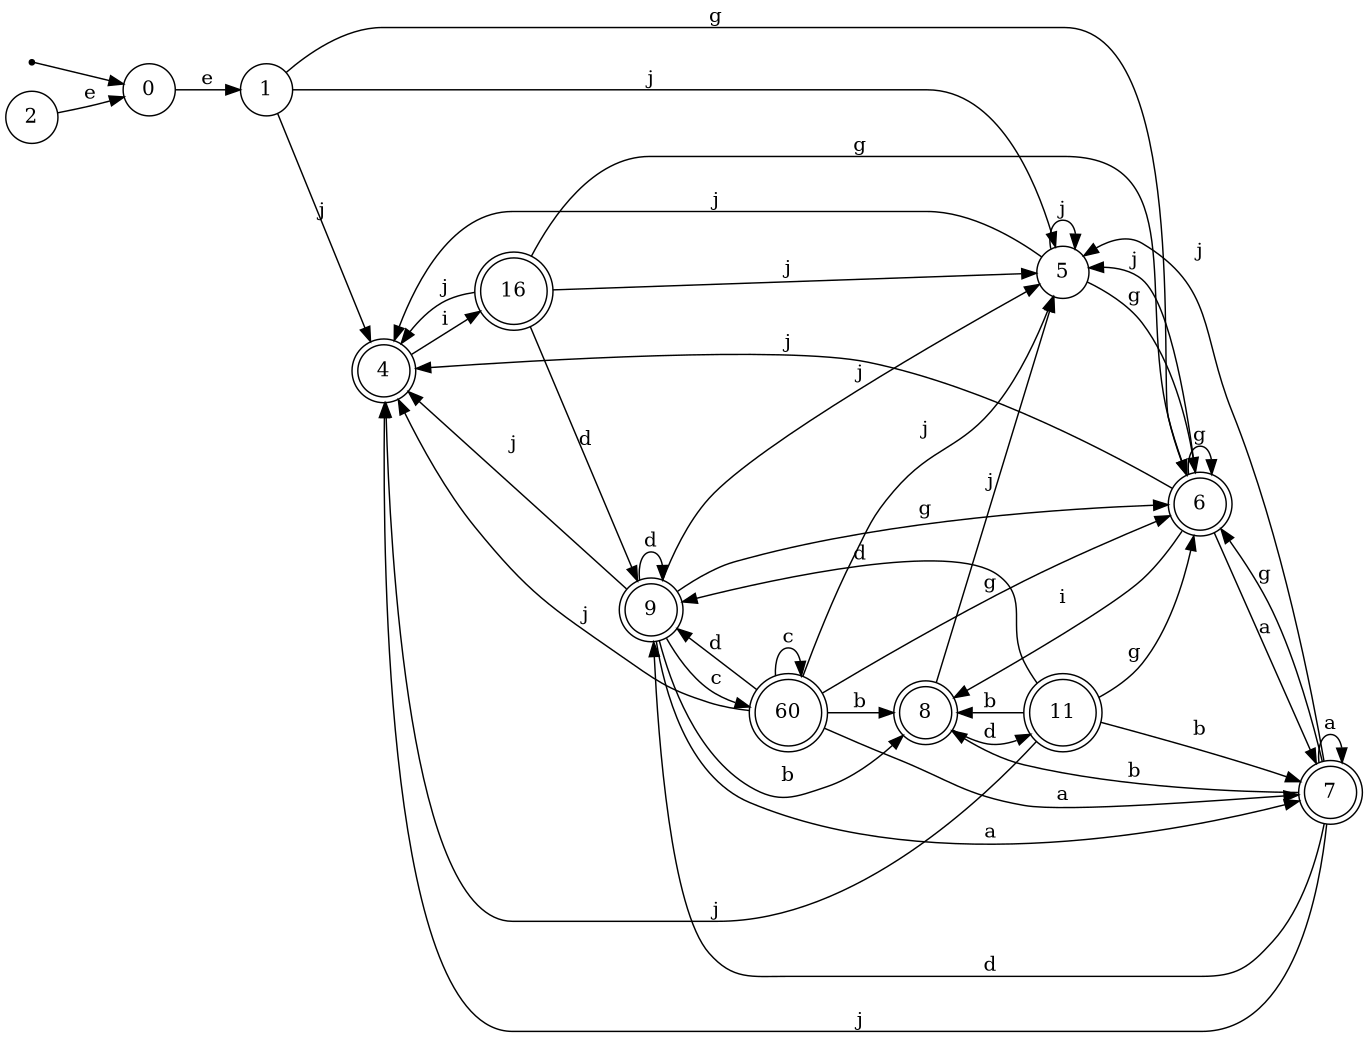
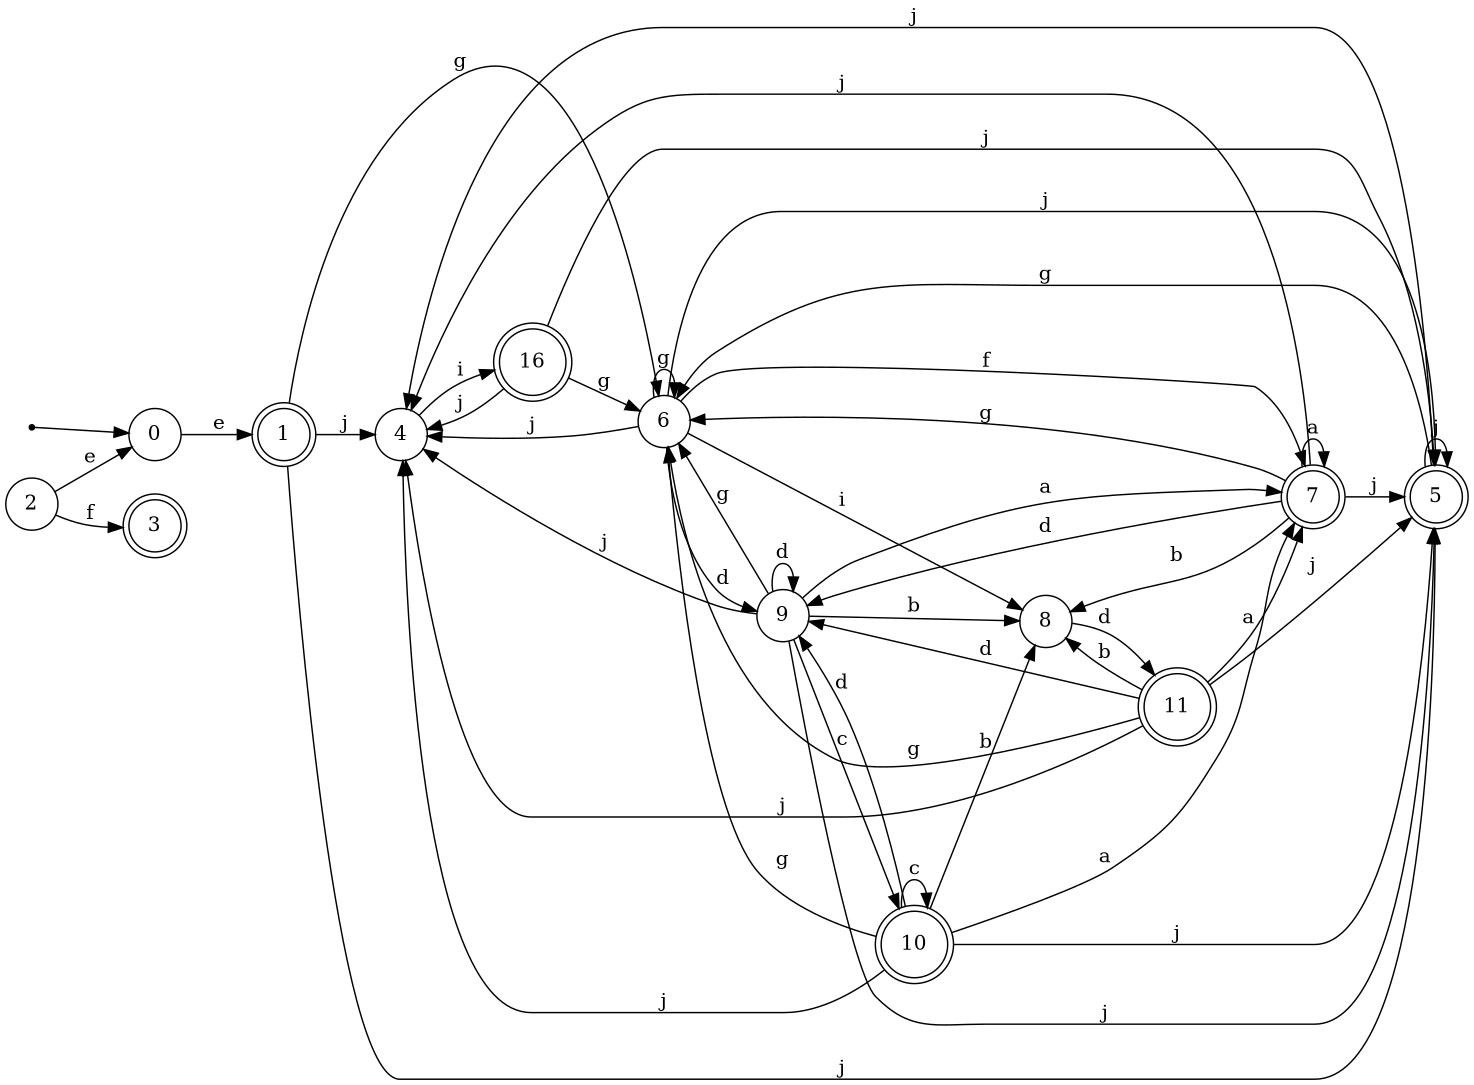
node "1": shape circle -> doublecircle
node "5": shape circle -> doublecircle
node "4": shape doublecircle -> circle
edge "16" -> "9": now "6" -> "9"
edge "8" -> "5": now "11" -> "5"
node "6": shape doublecircle -> circle
node "3": added
node "9": shape doublecircle -> circle
edge "6" -> "7": label "a" -> "f"
node "60": label "60" -> "10"
node "8": shape doublecircle -> circle
edge "11" -> "7": label "b" -> "a"
